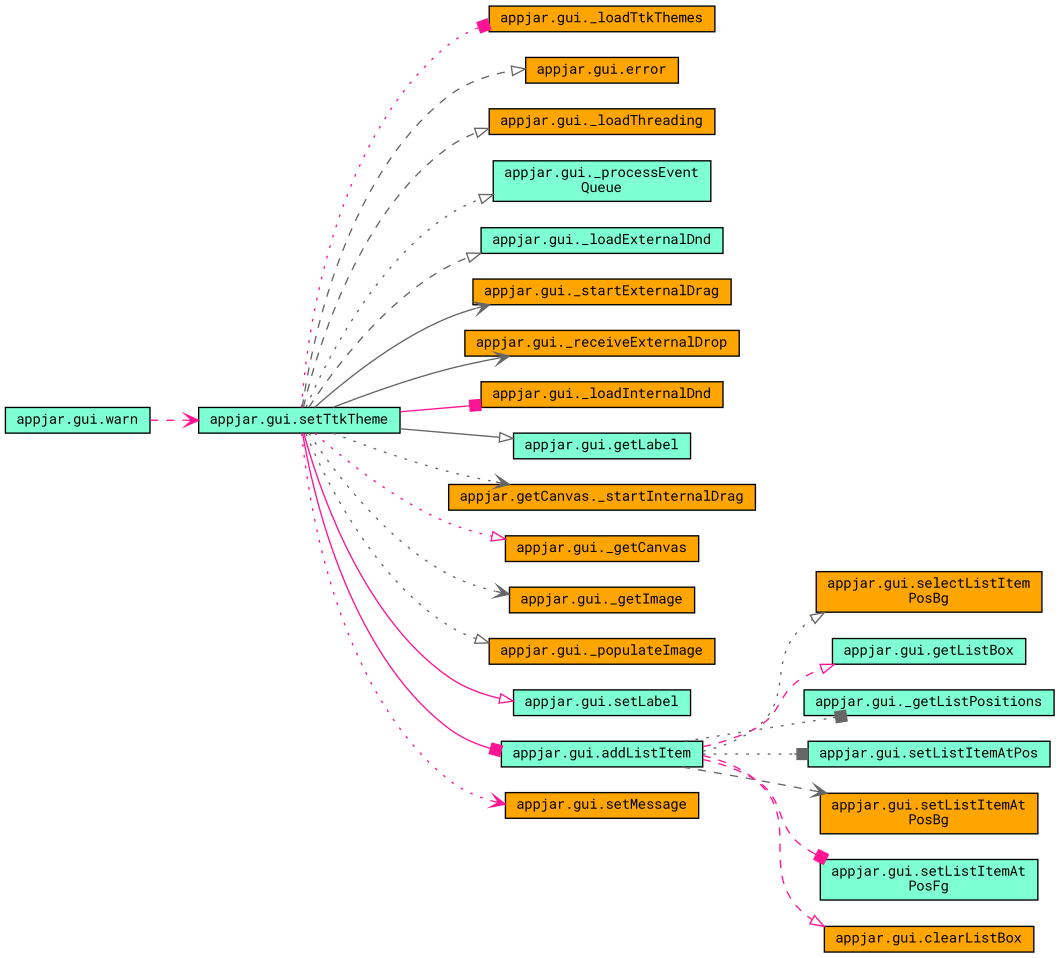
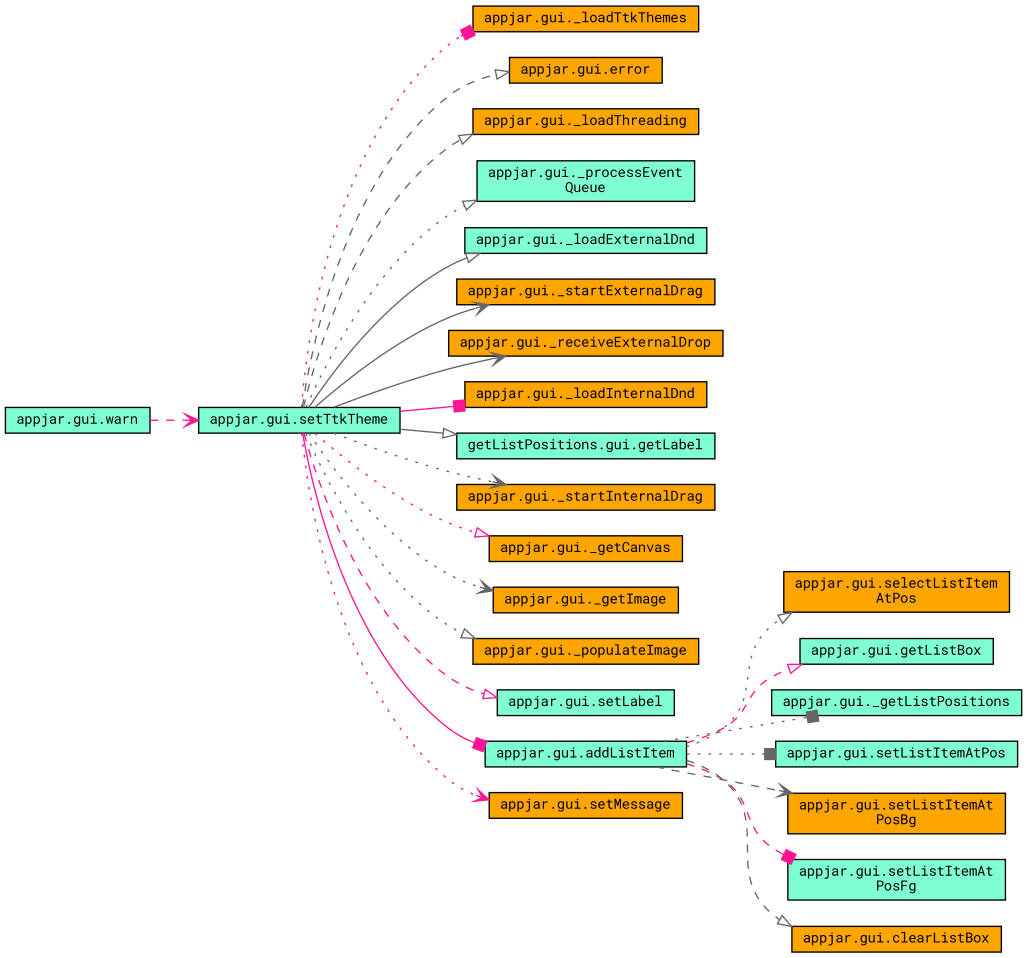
edge "appjar.gui.setTtkTheme" -> "appjar.gui._loadExternalDnd": style dashed -> solid
node "appjar.gui.getLabel": label "appjar.gui.getLabel" -> "getListPositions.gui.getLabel"
node "appjar.getCanvas._startInternalDrag": label "appjar.getCanvas._startInternalDrag" -> "appjar.gui._startInternalDrag"
edge "appjar.gui.setTtkTheme" -> "appjar.gui.setLabel": style solid -> dashed
node "appjar.gui.selectListItem PosBg": label "appjar.gui.selectListItem PosBg" -> "appjar.gui.selectListItem AtPos"
edge "appjar.gui.addListItem" -> "appjar.gui.clearListBox": color deeppink -> gray40
